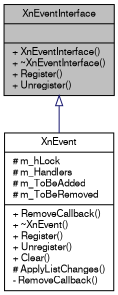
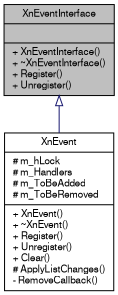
node "XnEvent": text "+ RemoveCallback()" -> "+ XnEvent()"
